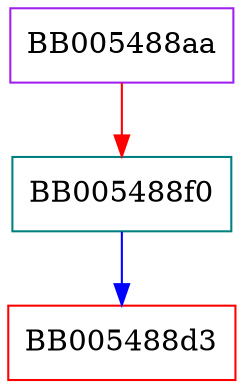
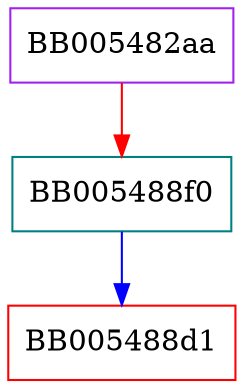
node "BB005488aa": label "BB005488aa" -> "BB005482aa"
node "BB005488d3": label "BB005488d3" -> "BB005488d1"
